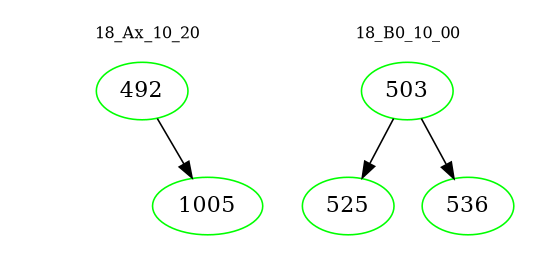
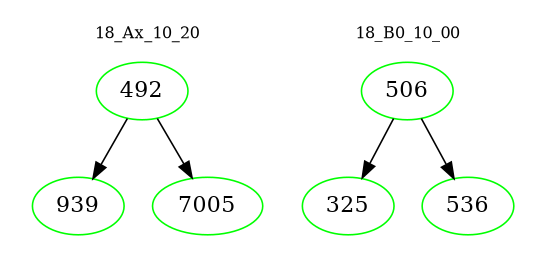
node "503": label "503" -> "506"
node "939": added
node "1005": label "1005" -> "7005"
node "525": label "525" -> "325"
